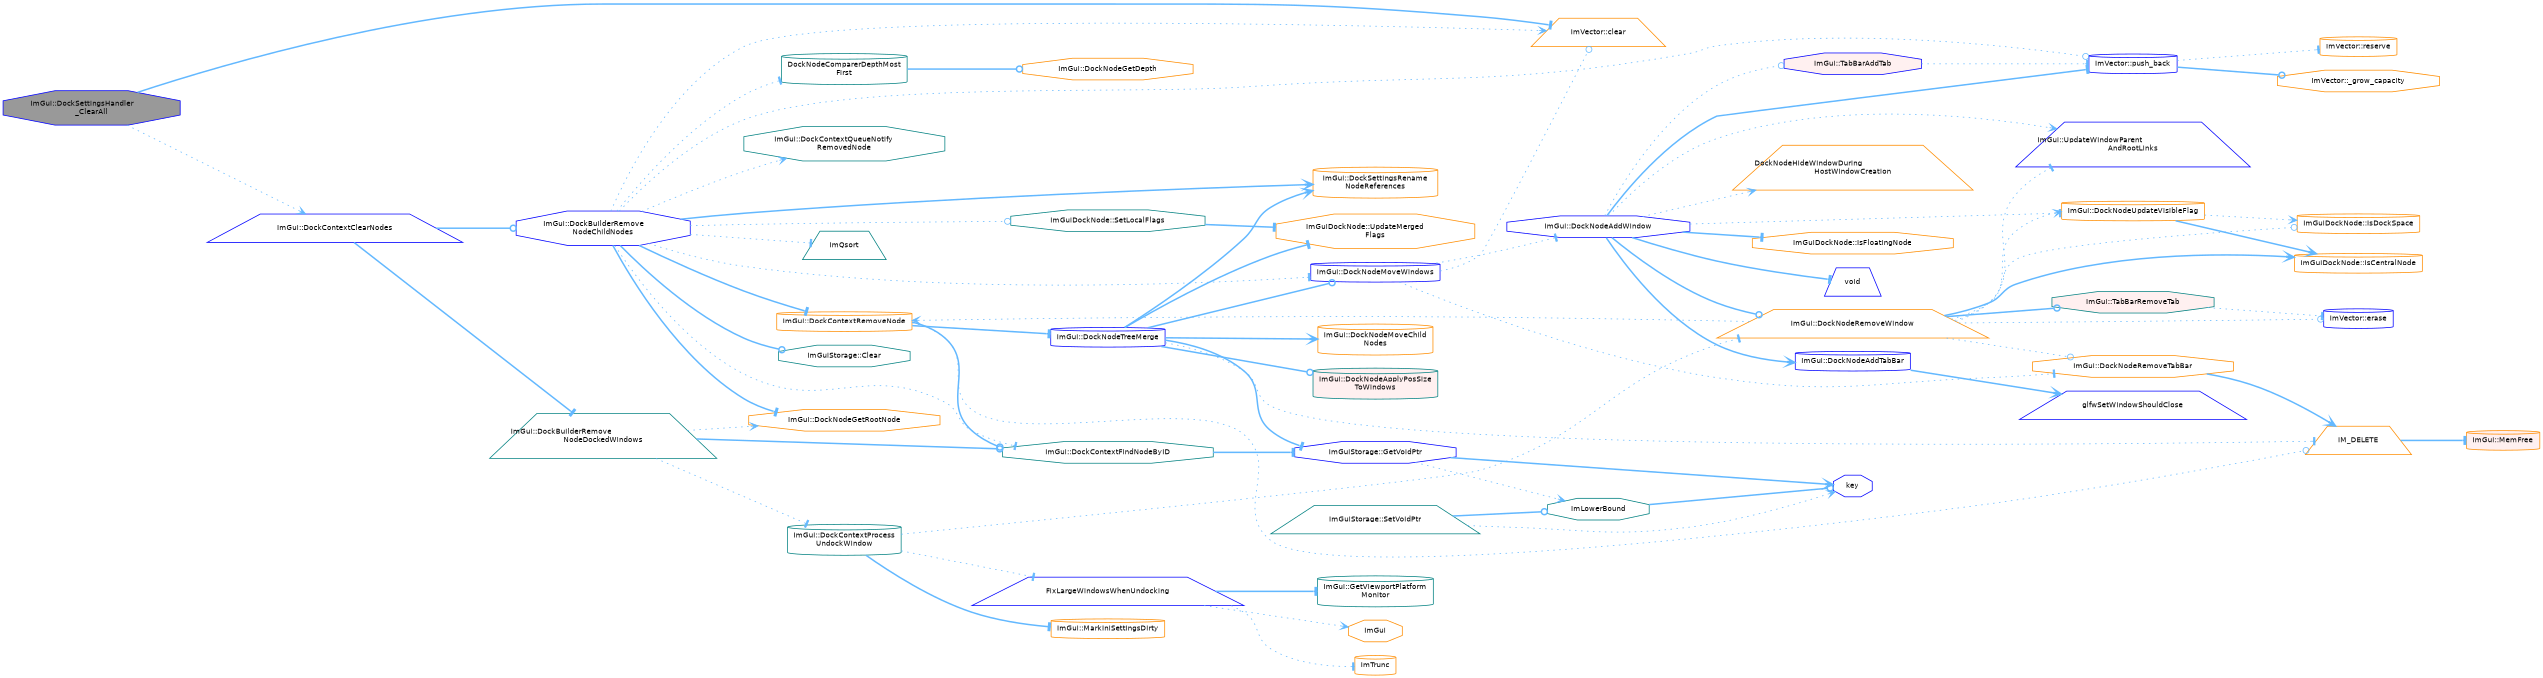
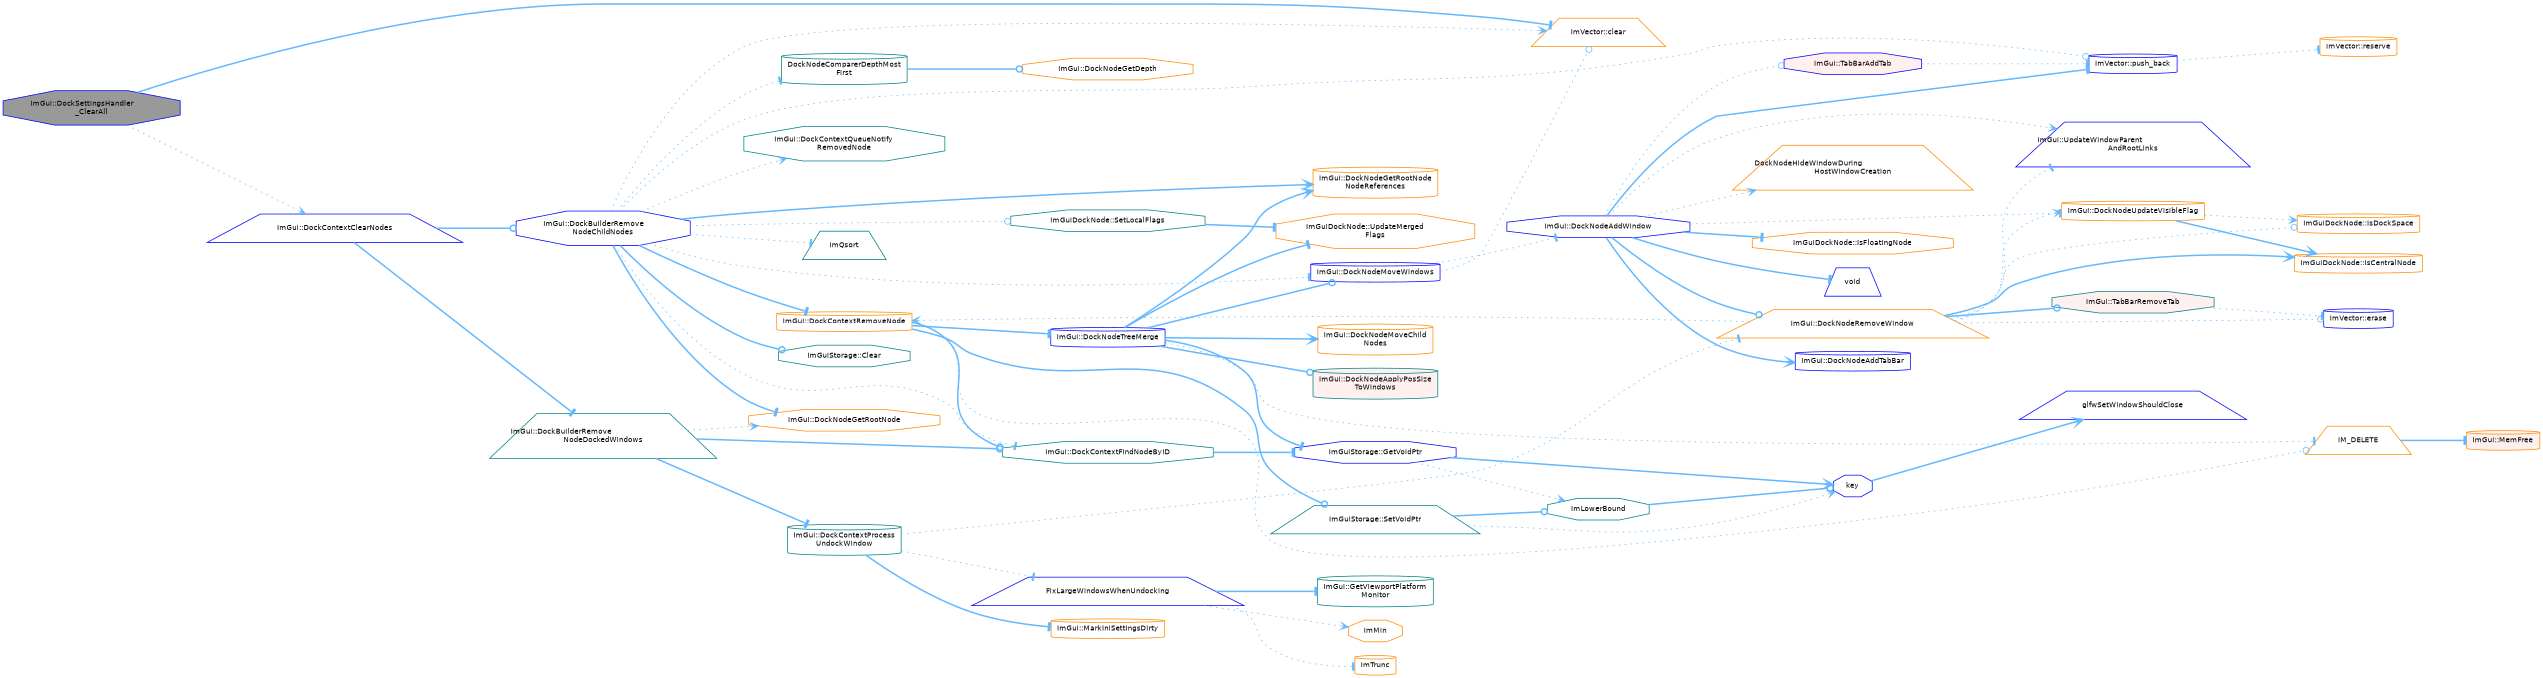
node "ImVector::_grow_capacity": removed
node "ImGui::DockSettingsRename NodeReferences": label "ImGui::DockSettingsRename NodeReferences" -> "ImGui::DockNodeGetRootNode NodeReferences"
node "ImGui::DockNodeRemoveTabBar": removed
edge "ImGui::DockContextRemoveNode" -> "ImGuiStorage::SetVoidPtr": added
edge "ImGui::DockNodeAddTabBar" -> "glfwSetWindowShouldClose": now "key" -> "glfwSetWindowShouldClose"
edge "ImGui::DockBuilderRemove NodeDockedWindows" -> "ImGui::DockContextProcess UndockWindow": style dotted -> bold
node "ImGui": label "ImGui" -> "ImMin"
